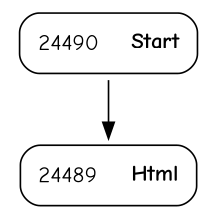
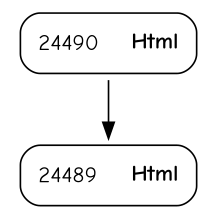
node "24490": text "Start" -> "Html"
